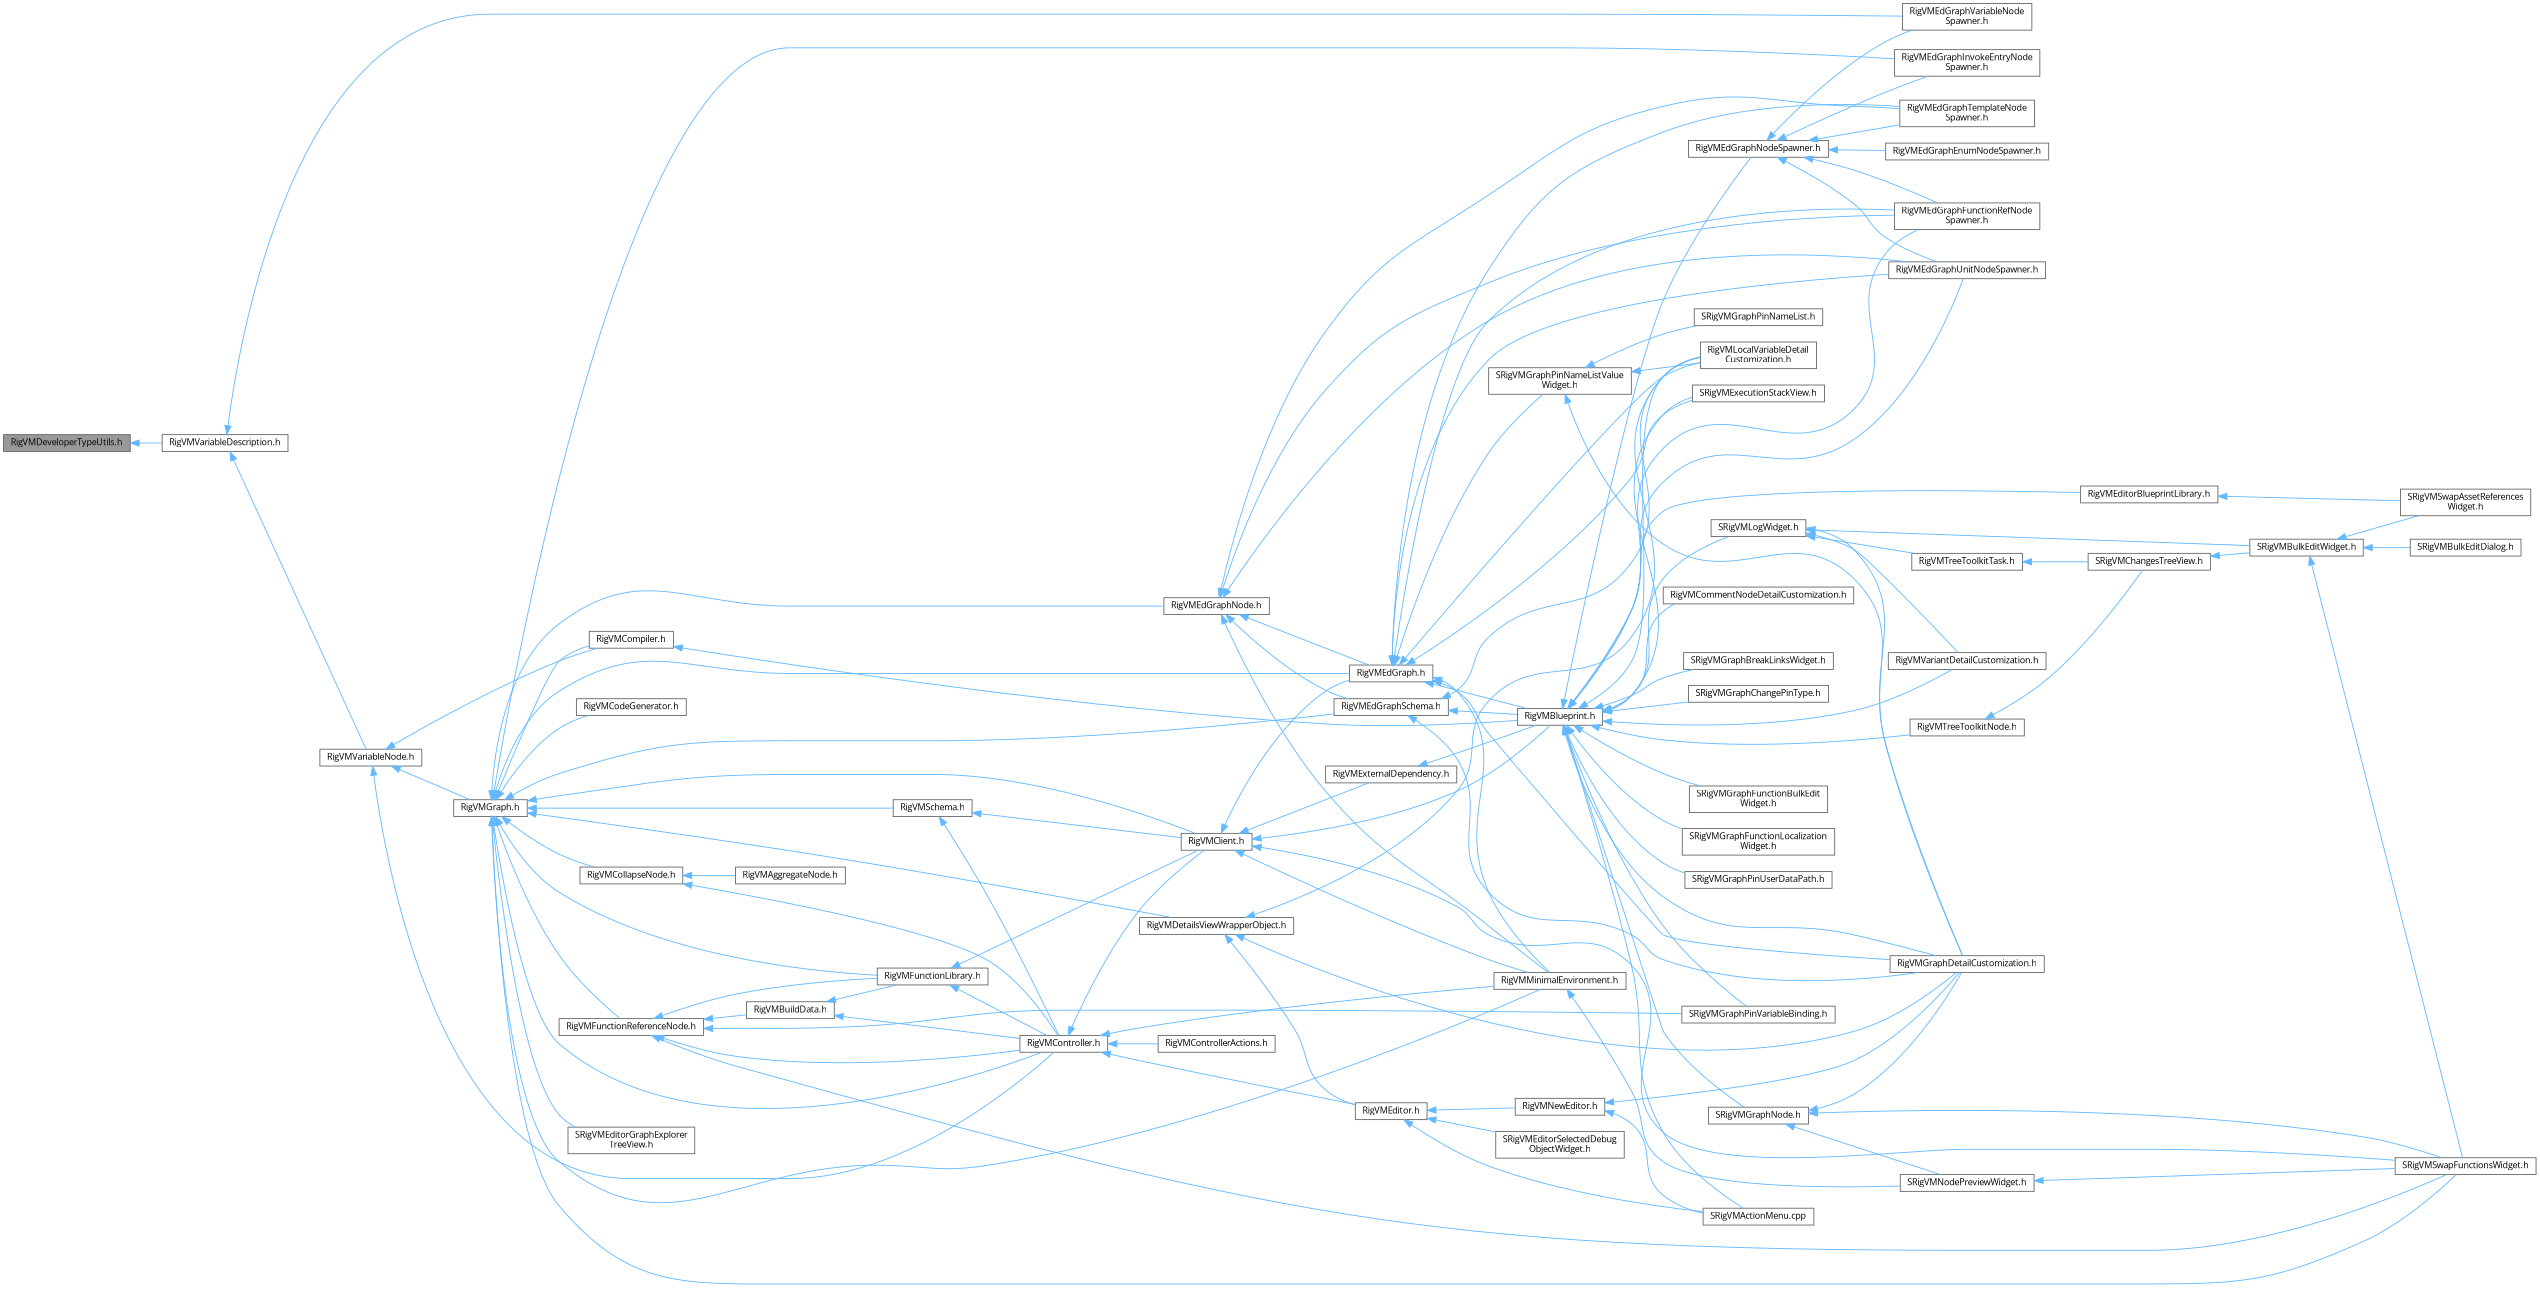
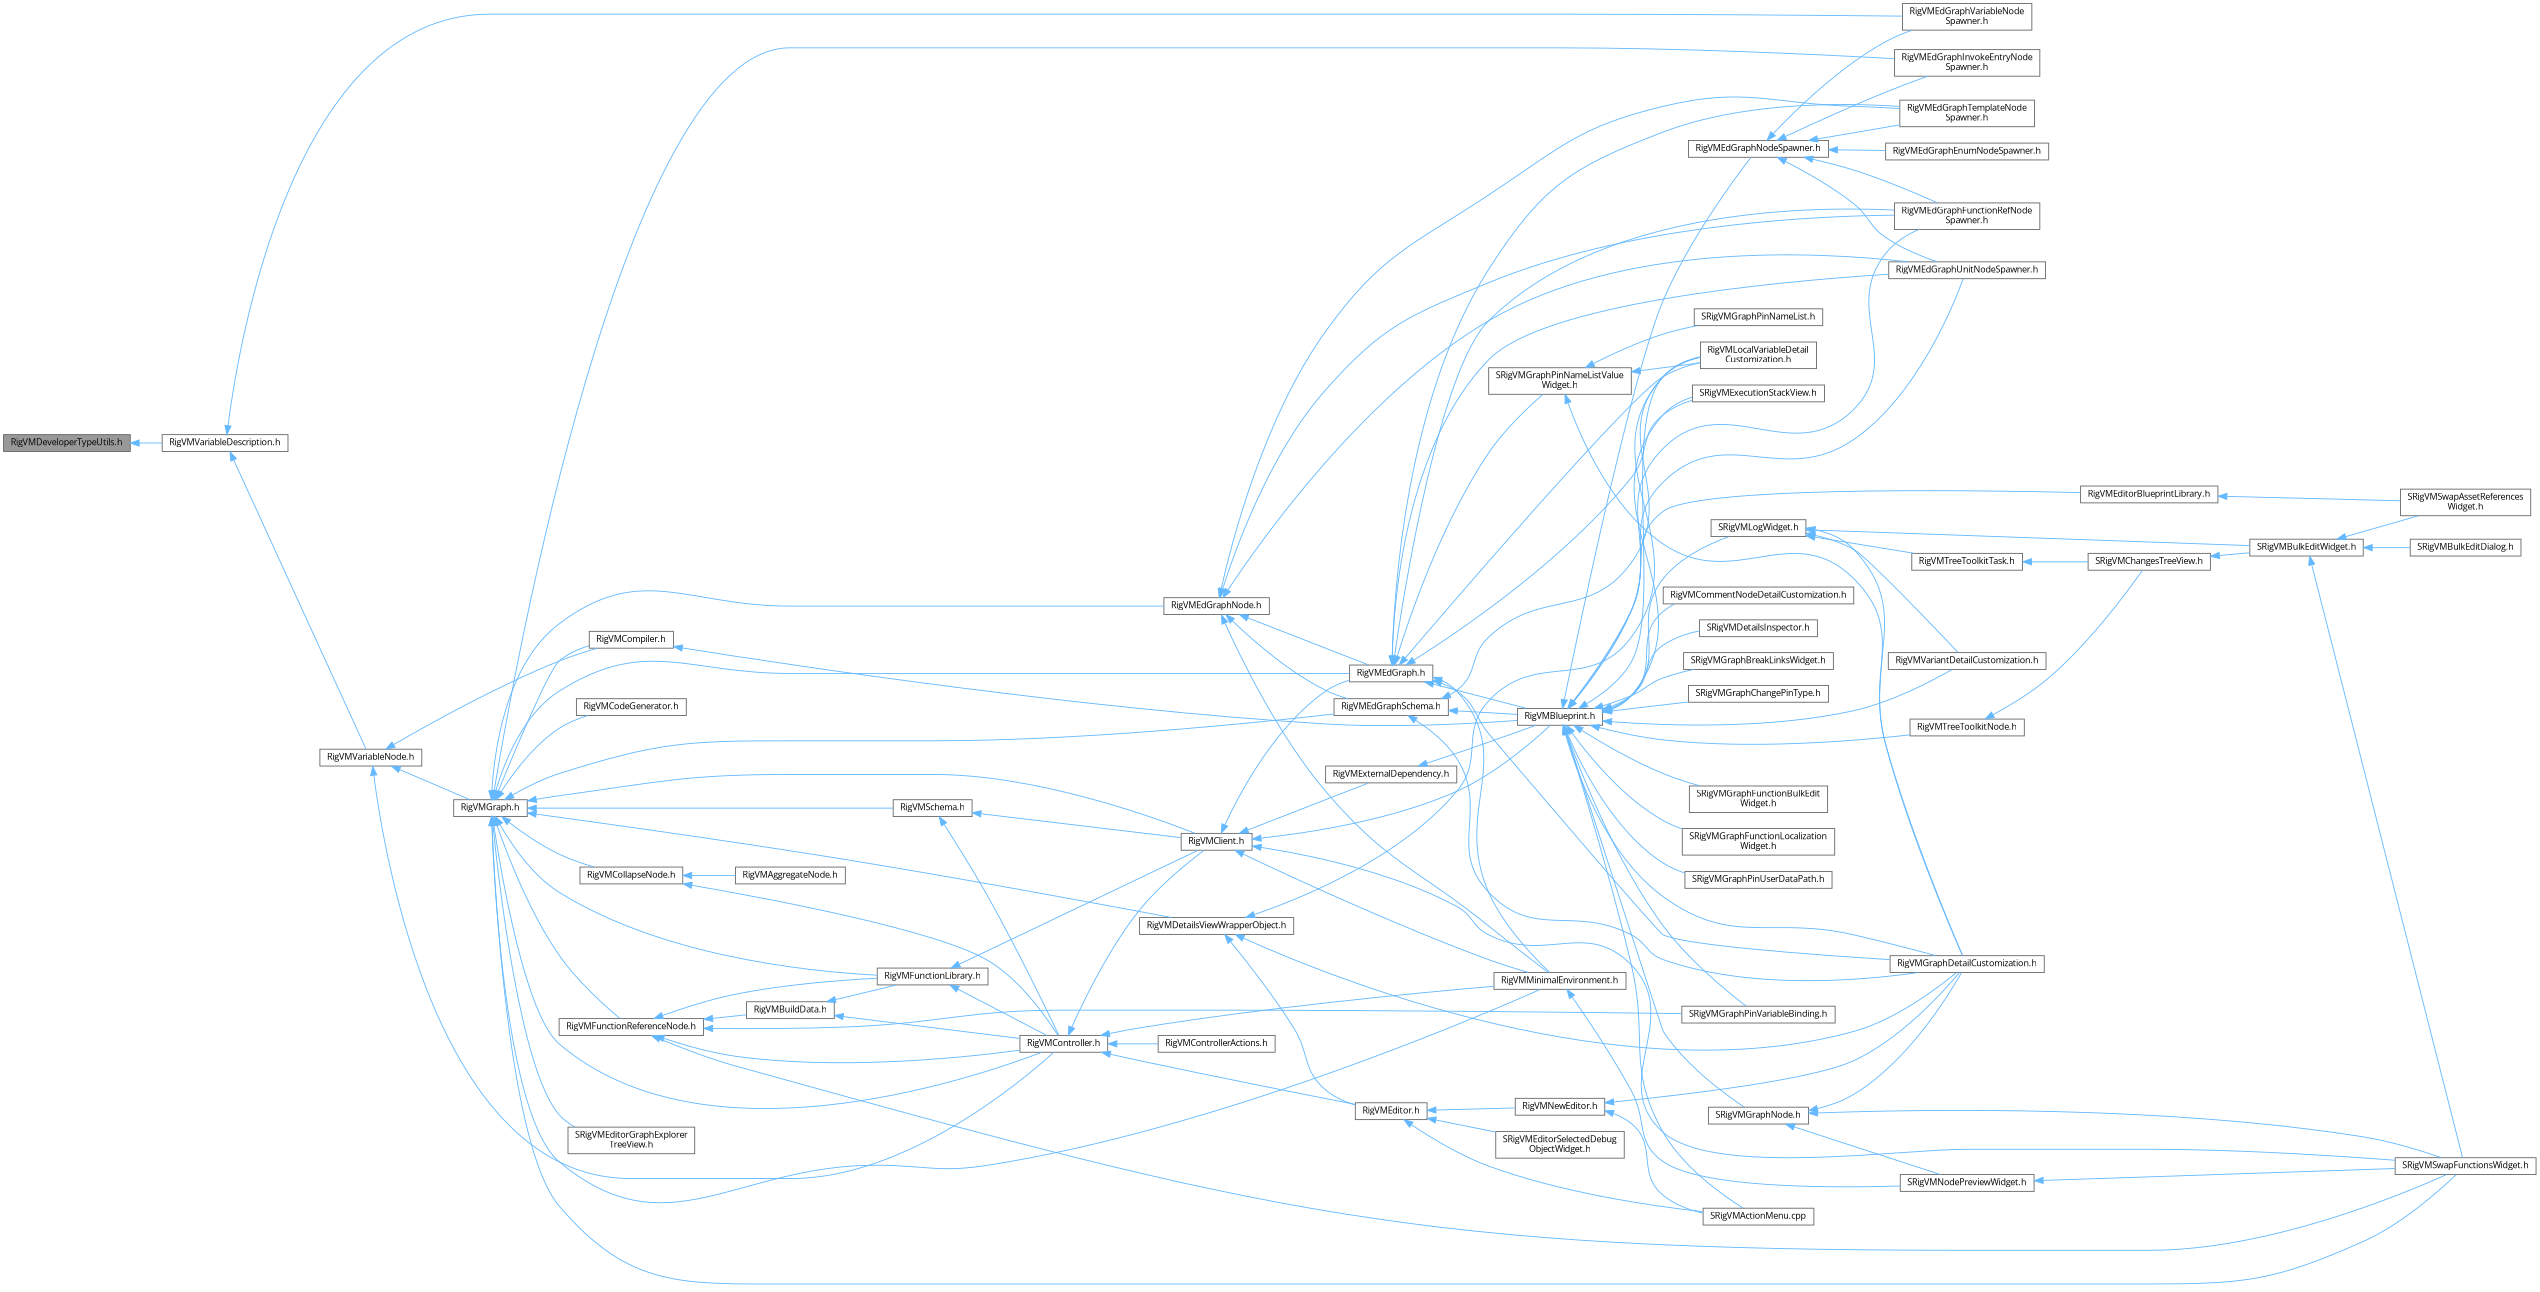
node "SRigVMDetailsInspector.h": added
